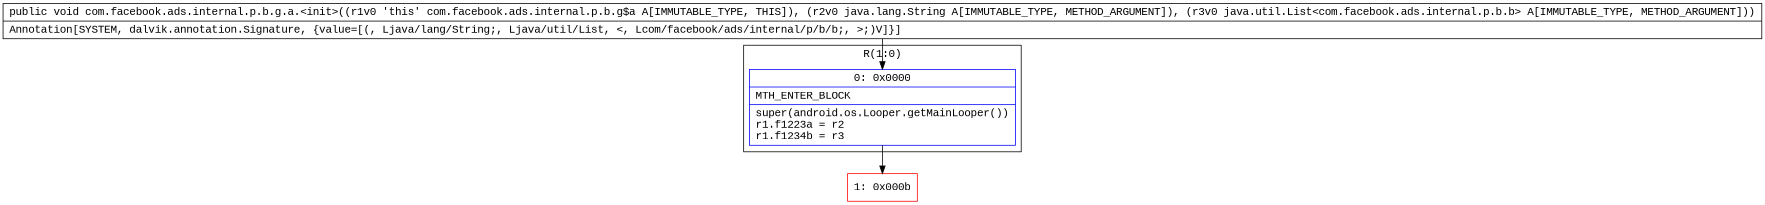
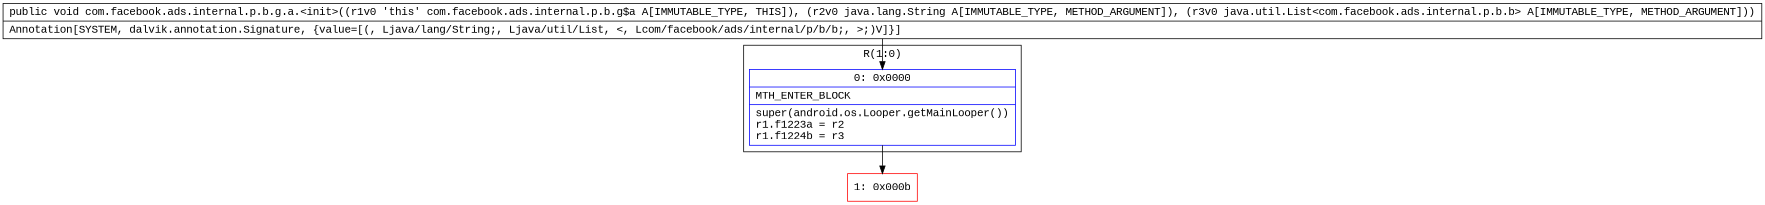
node "0: 0x0000": text "r1.f1234b = r3" -> "r1.f1224b = r3"
